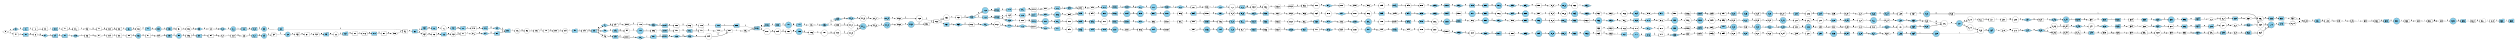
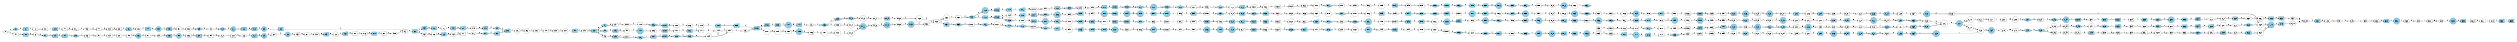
node "S382": fillcolor skyblue -> white
node "S227": added
